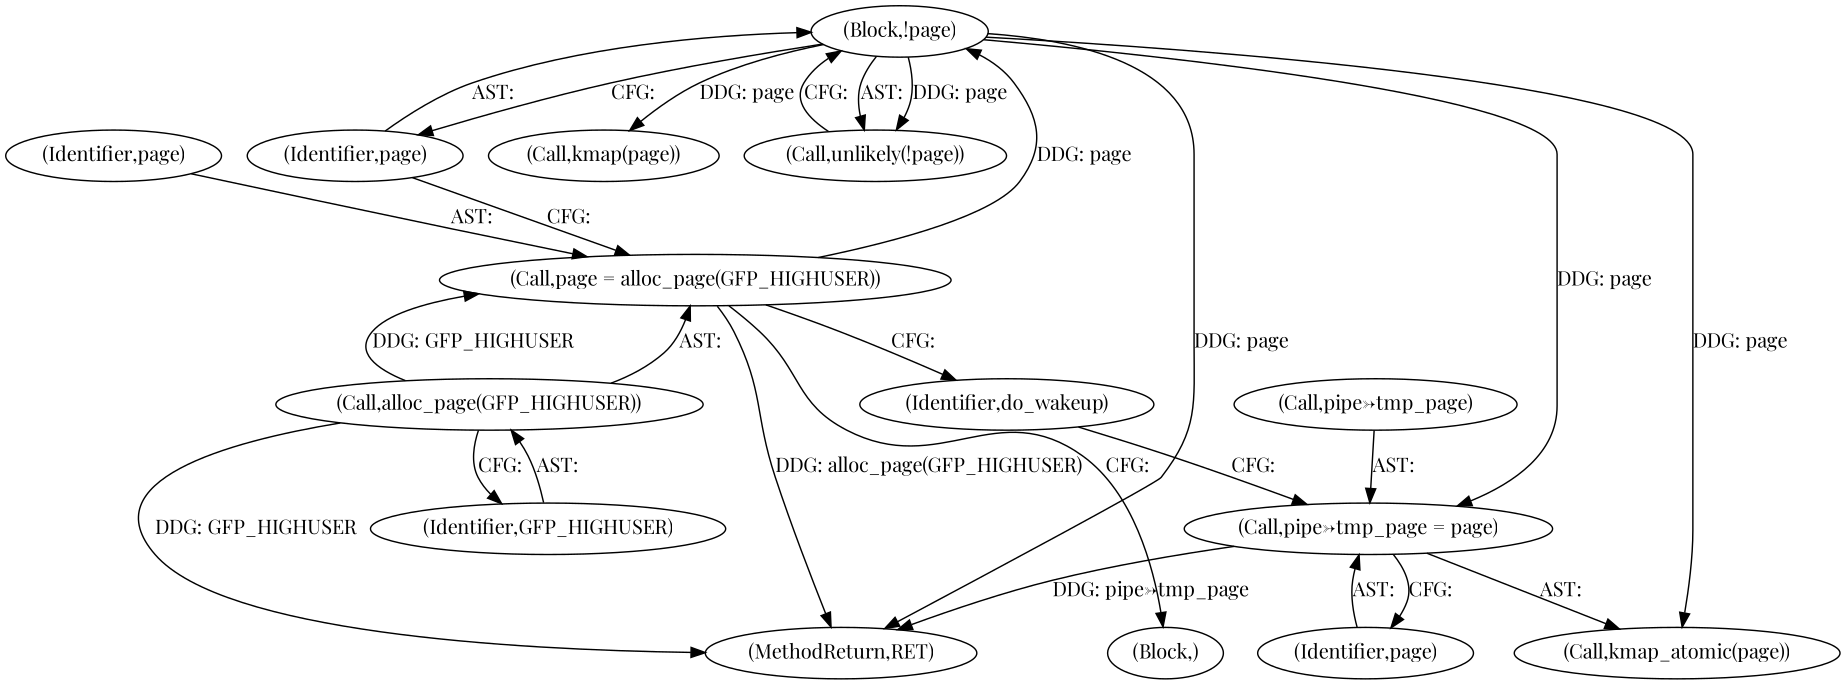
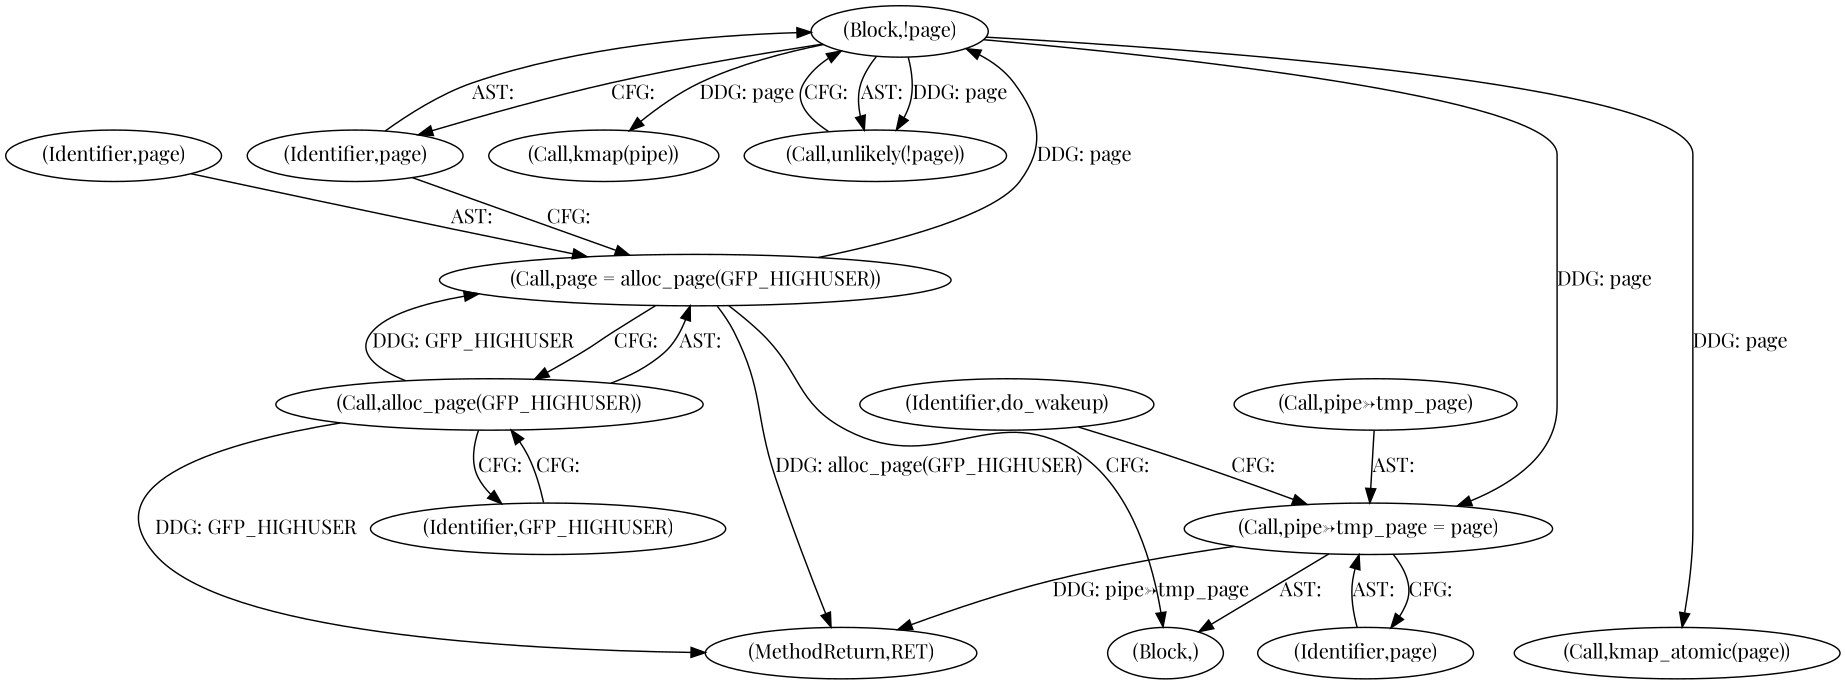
node "(Call,kmap(page))": label "(Call,kmap(page))" -> "(Call,kmap(pipe))"
edge "(Call,page = alloc_page(GFP_HIGHUSER))" -> "(Identifier,do_wakeup)": now "(Call,page = alloc_page(GFP_HIGHUSER))" -> "(Call,alloc_page(GFP_HIGHUSER))"
edge "(Block,!page)" -> "(MethodReturn,RET)": removed, label "DDG: page"
edge "(Identifier,GFP_HIGHUSER)" -> "(Call,alloc_page(GFP_HIGHUSER))": label "AST: " -> "CFG: "
edge "(Call,pipe->tmp_page = page)" -> "(Call,kmap_atomic(page))": now "(Call,pipe->tmp_page = page)" -> "(Block,)"
